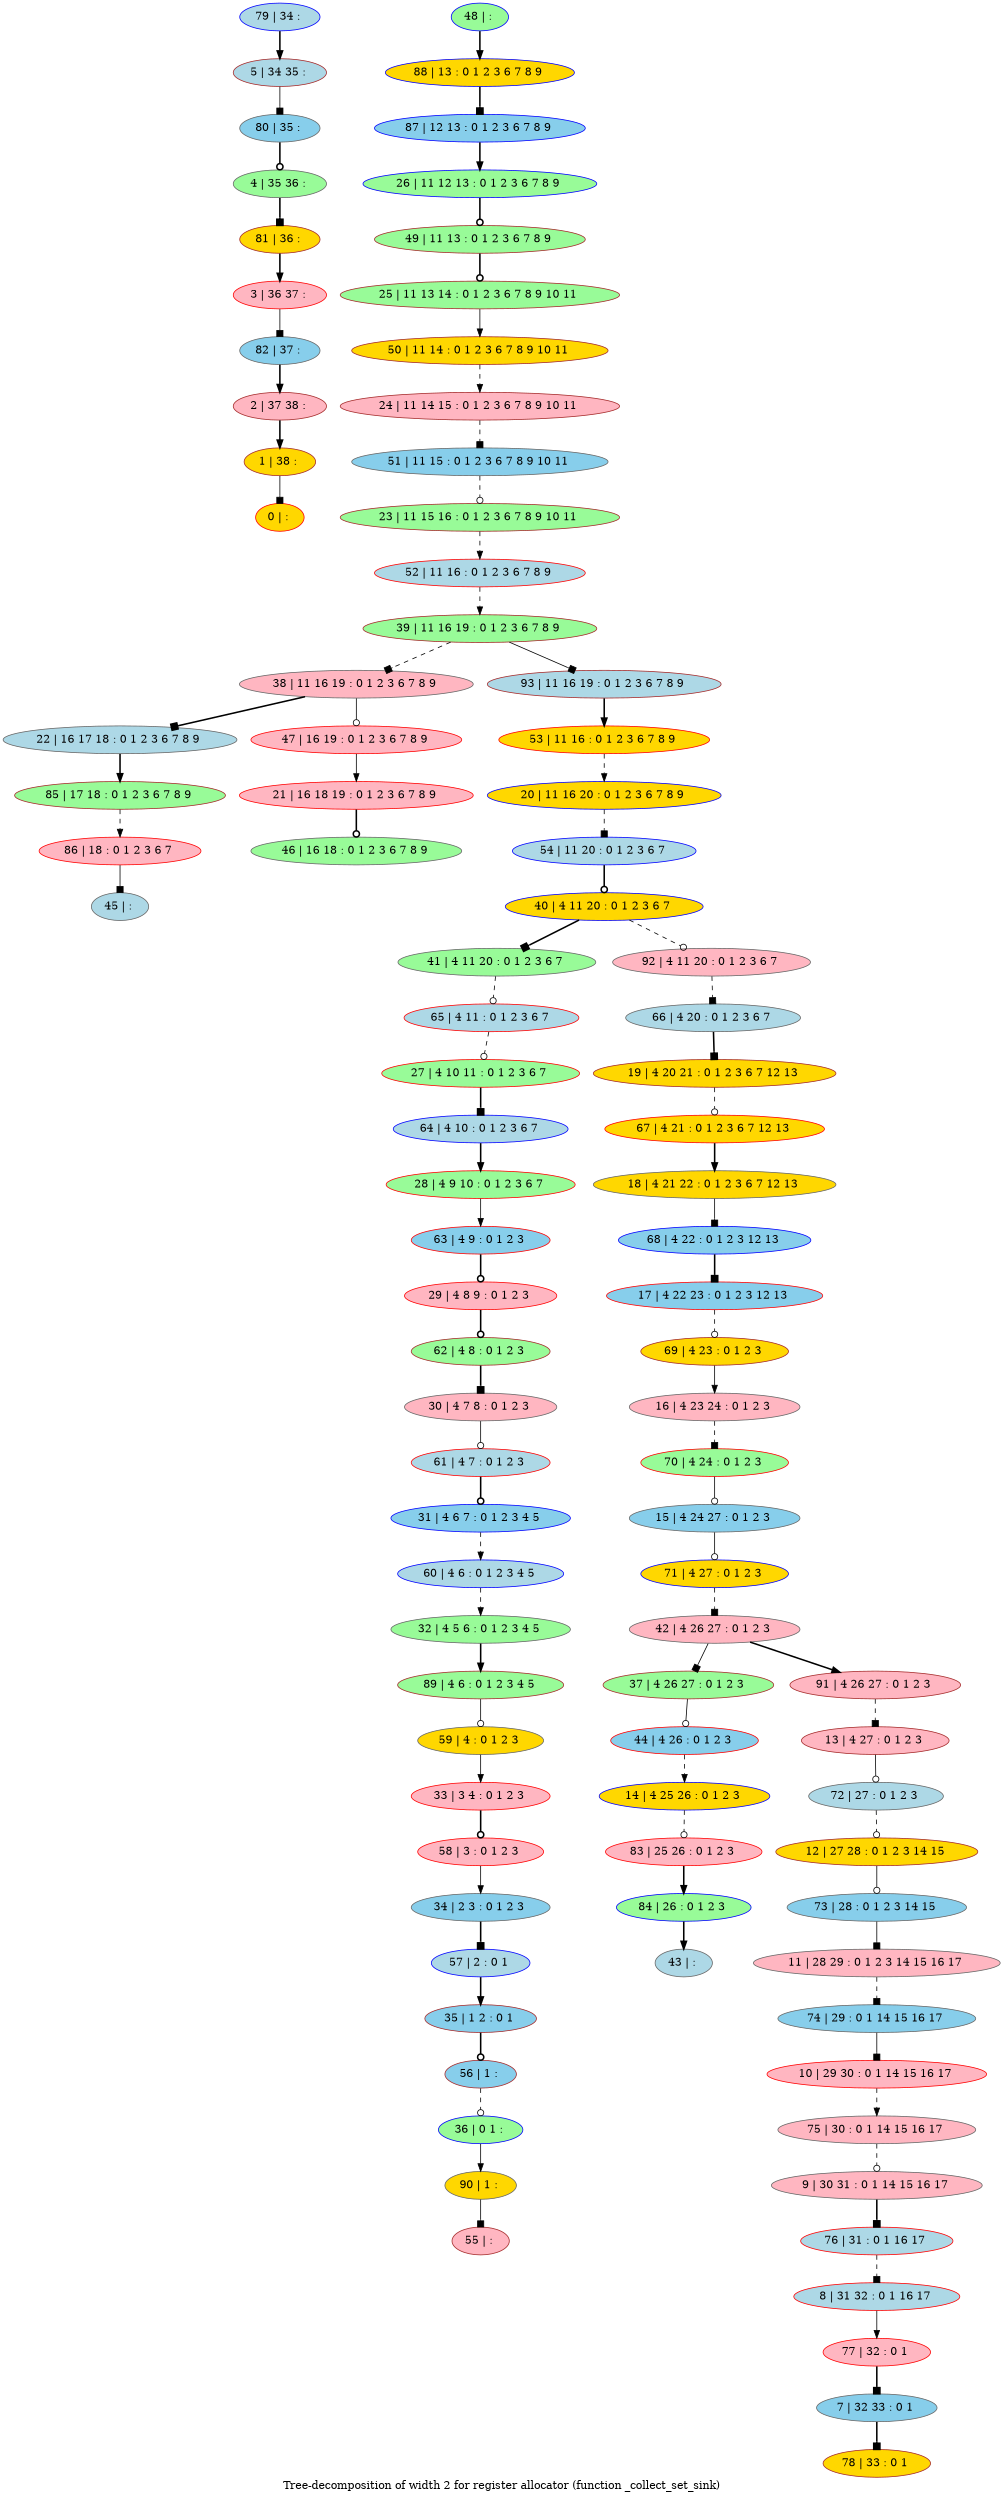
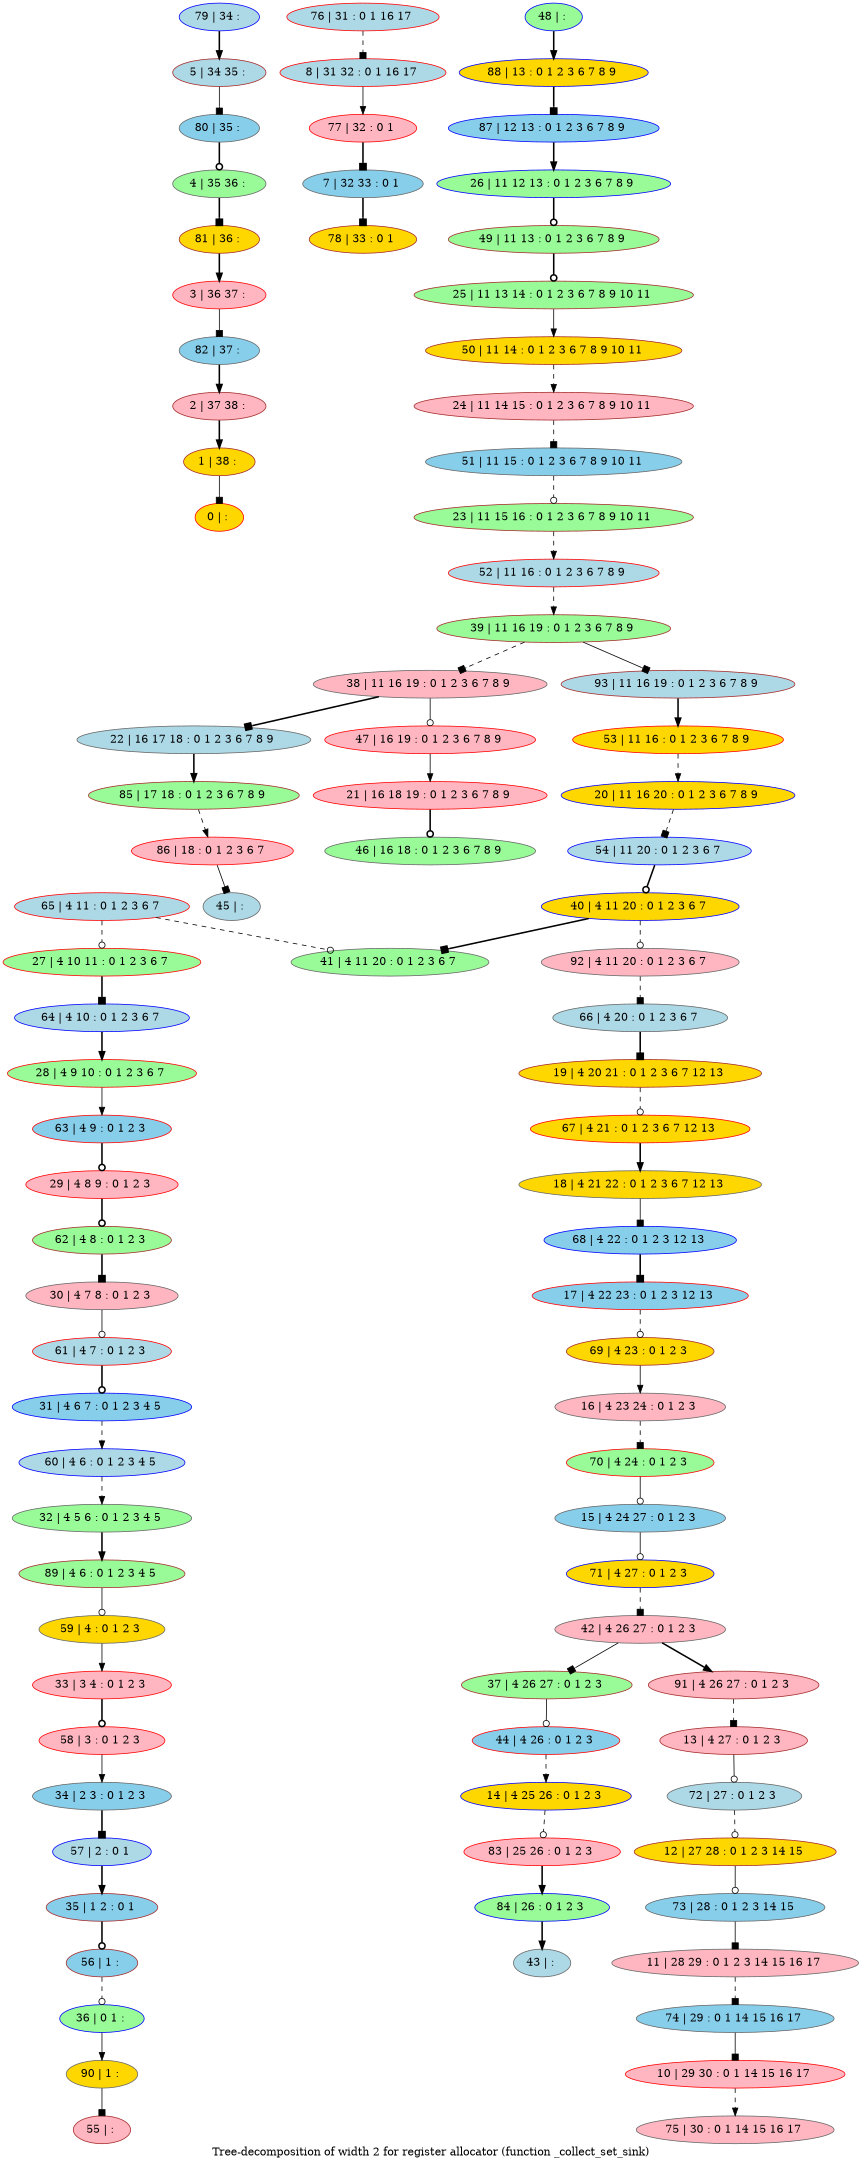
edge "41 | 4 11 20 : 0 1 2 3 6 7" -> "65 | 4 11 : 0 1 2 3 6 7": reversed
node "9 | 30 31 : 0 1 14 15 16 17": removed
